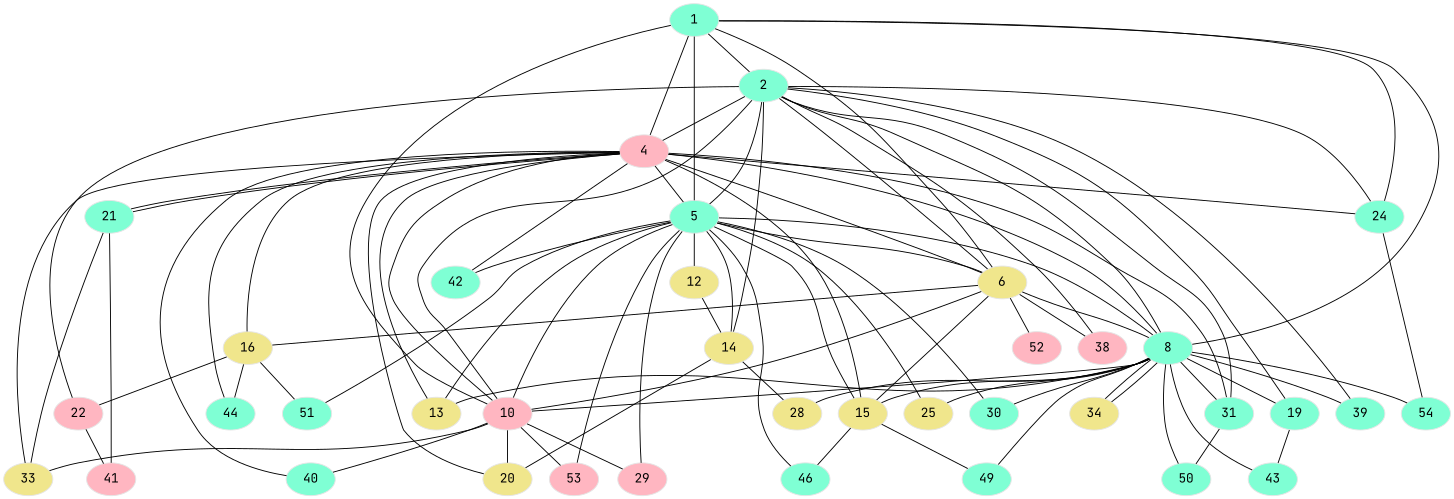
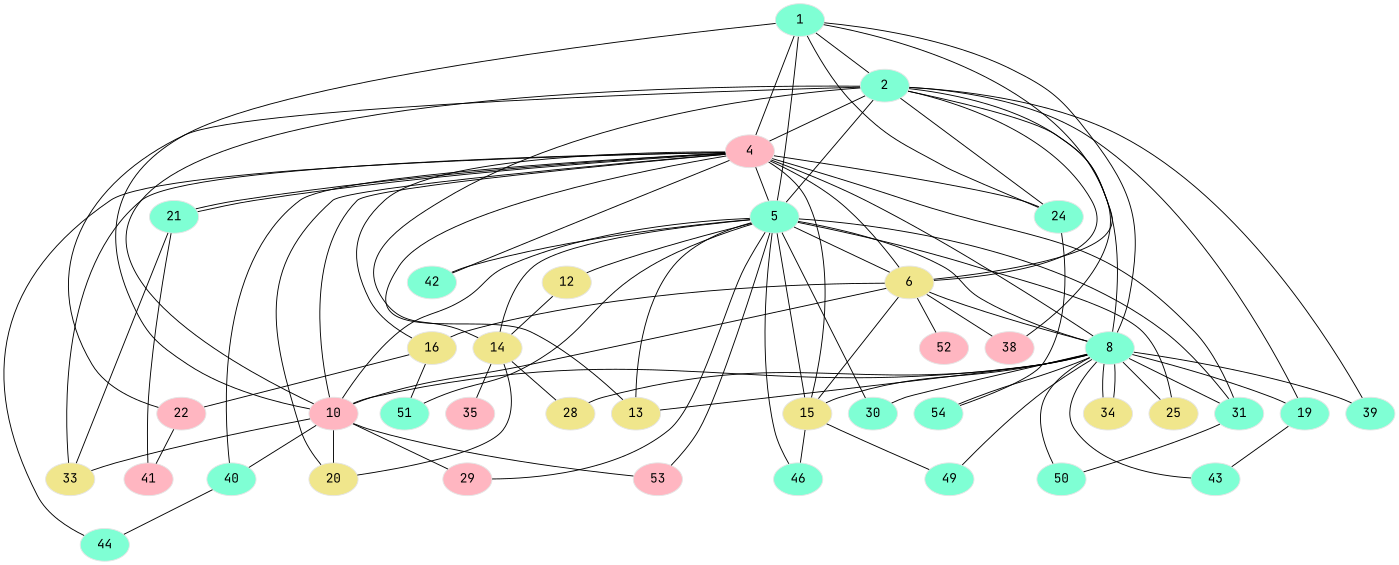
edge "2" -- "31": now "5" -- "31"
edge "16" -- "44": now "40" -- "44"
node "35": added
